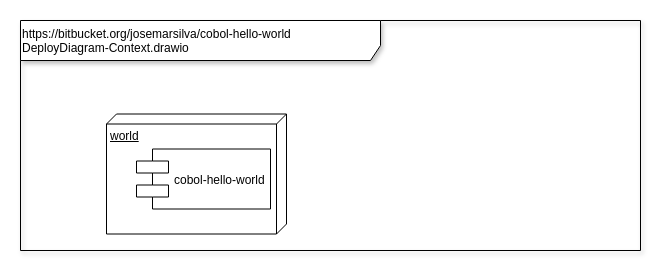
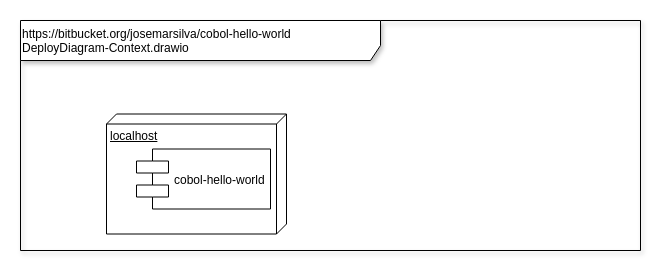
node "world": label "world" -> "localhost"
